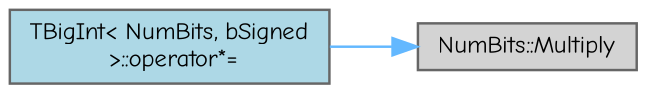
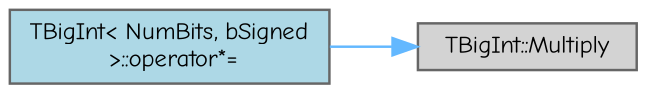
node "NumBits::Multiply": label "NumBits::Multiply" -> "TBigInt::Multiply"
